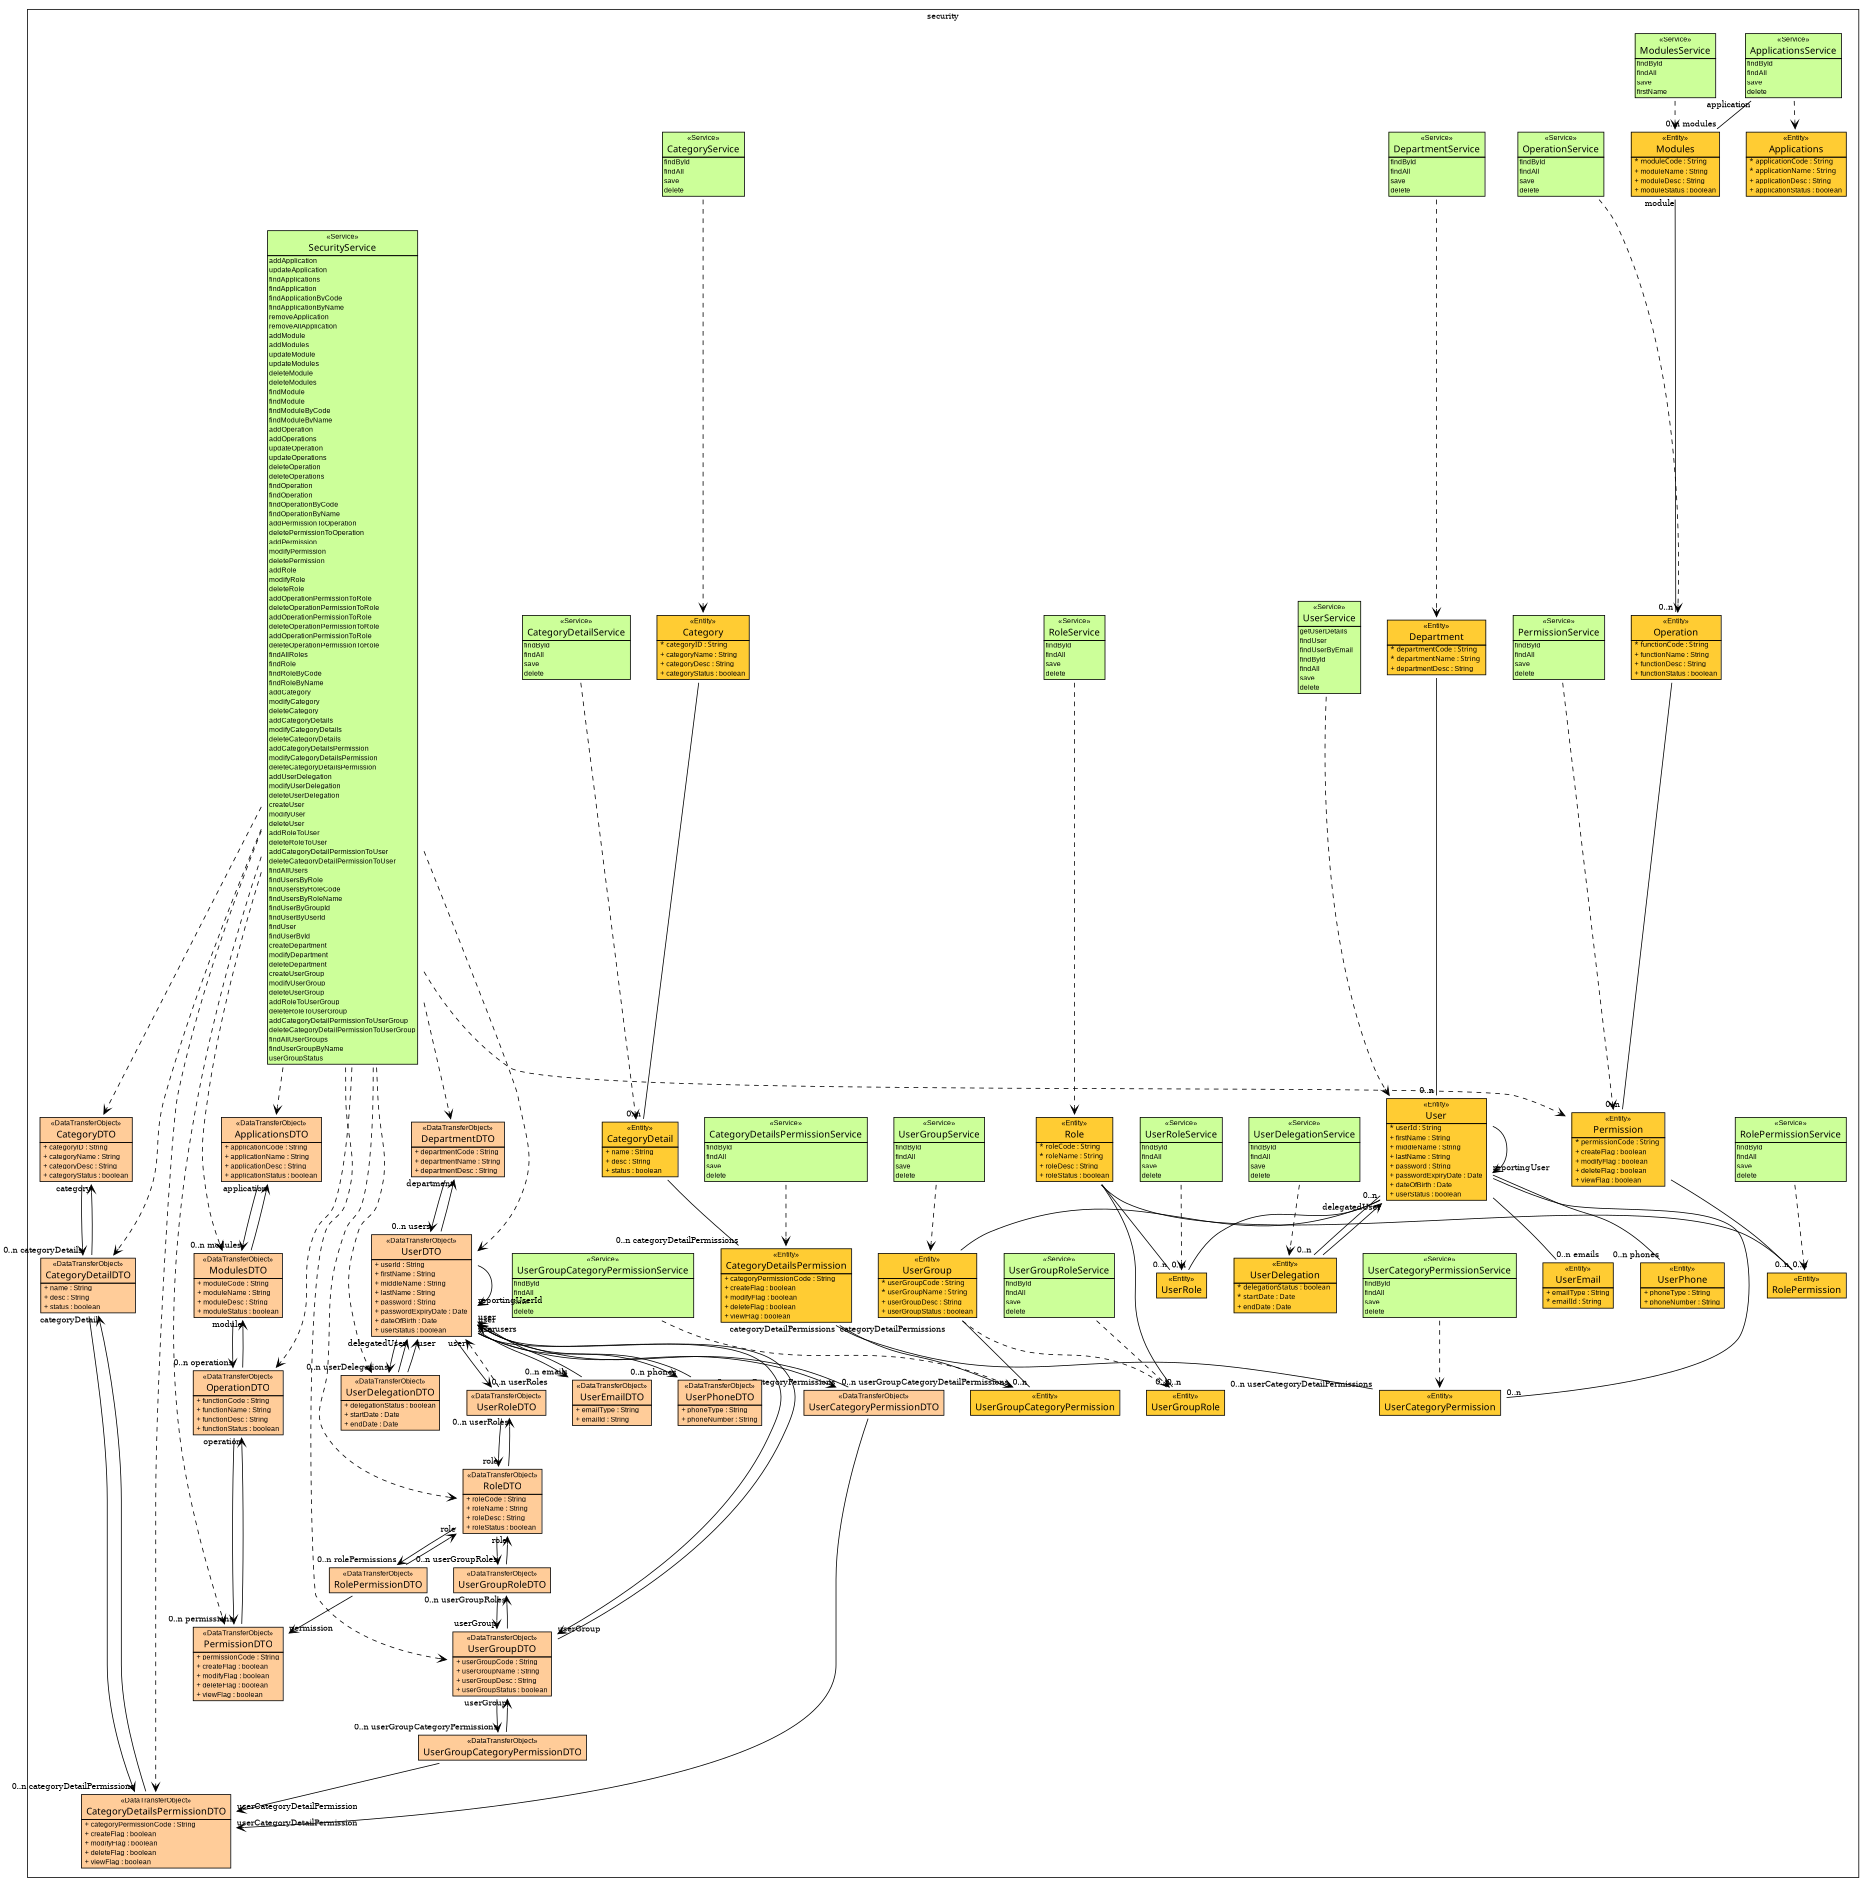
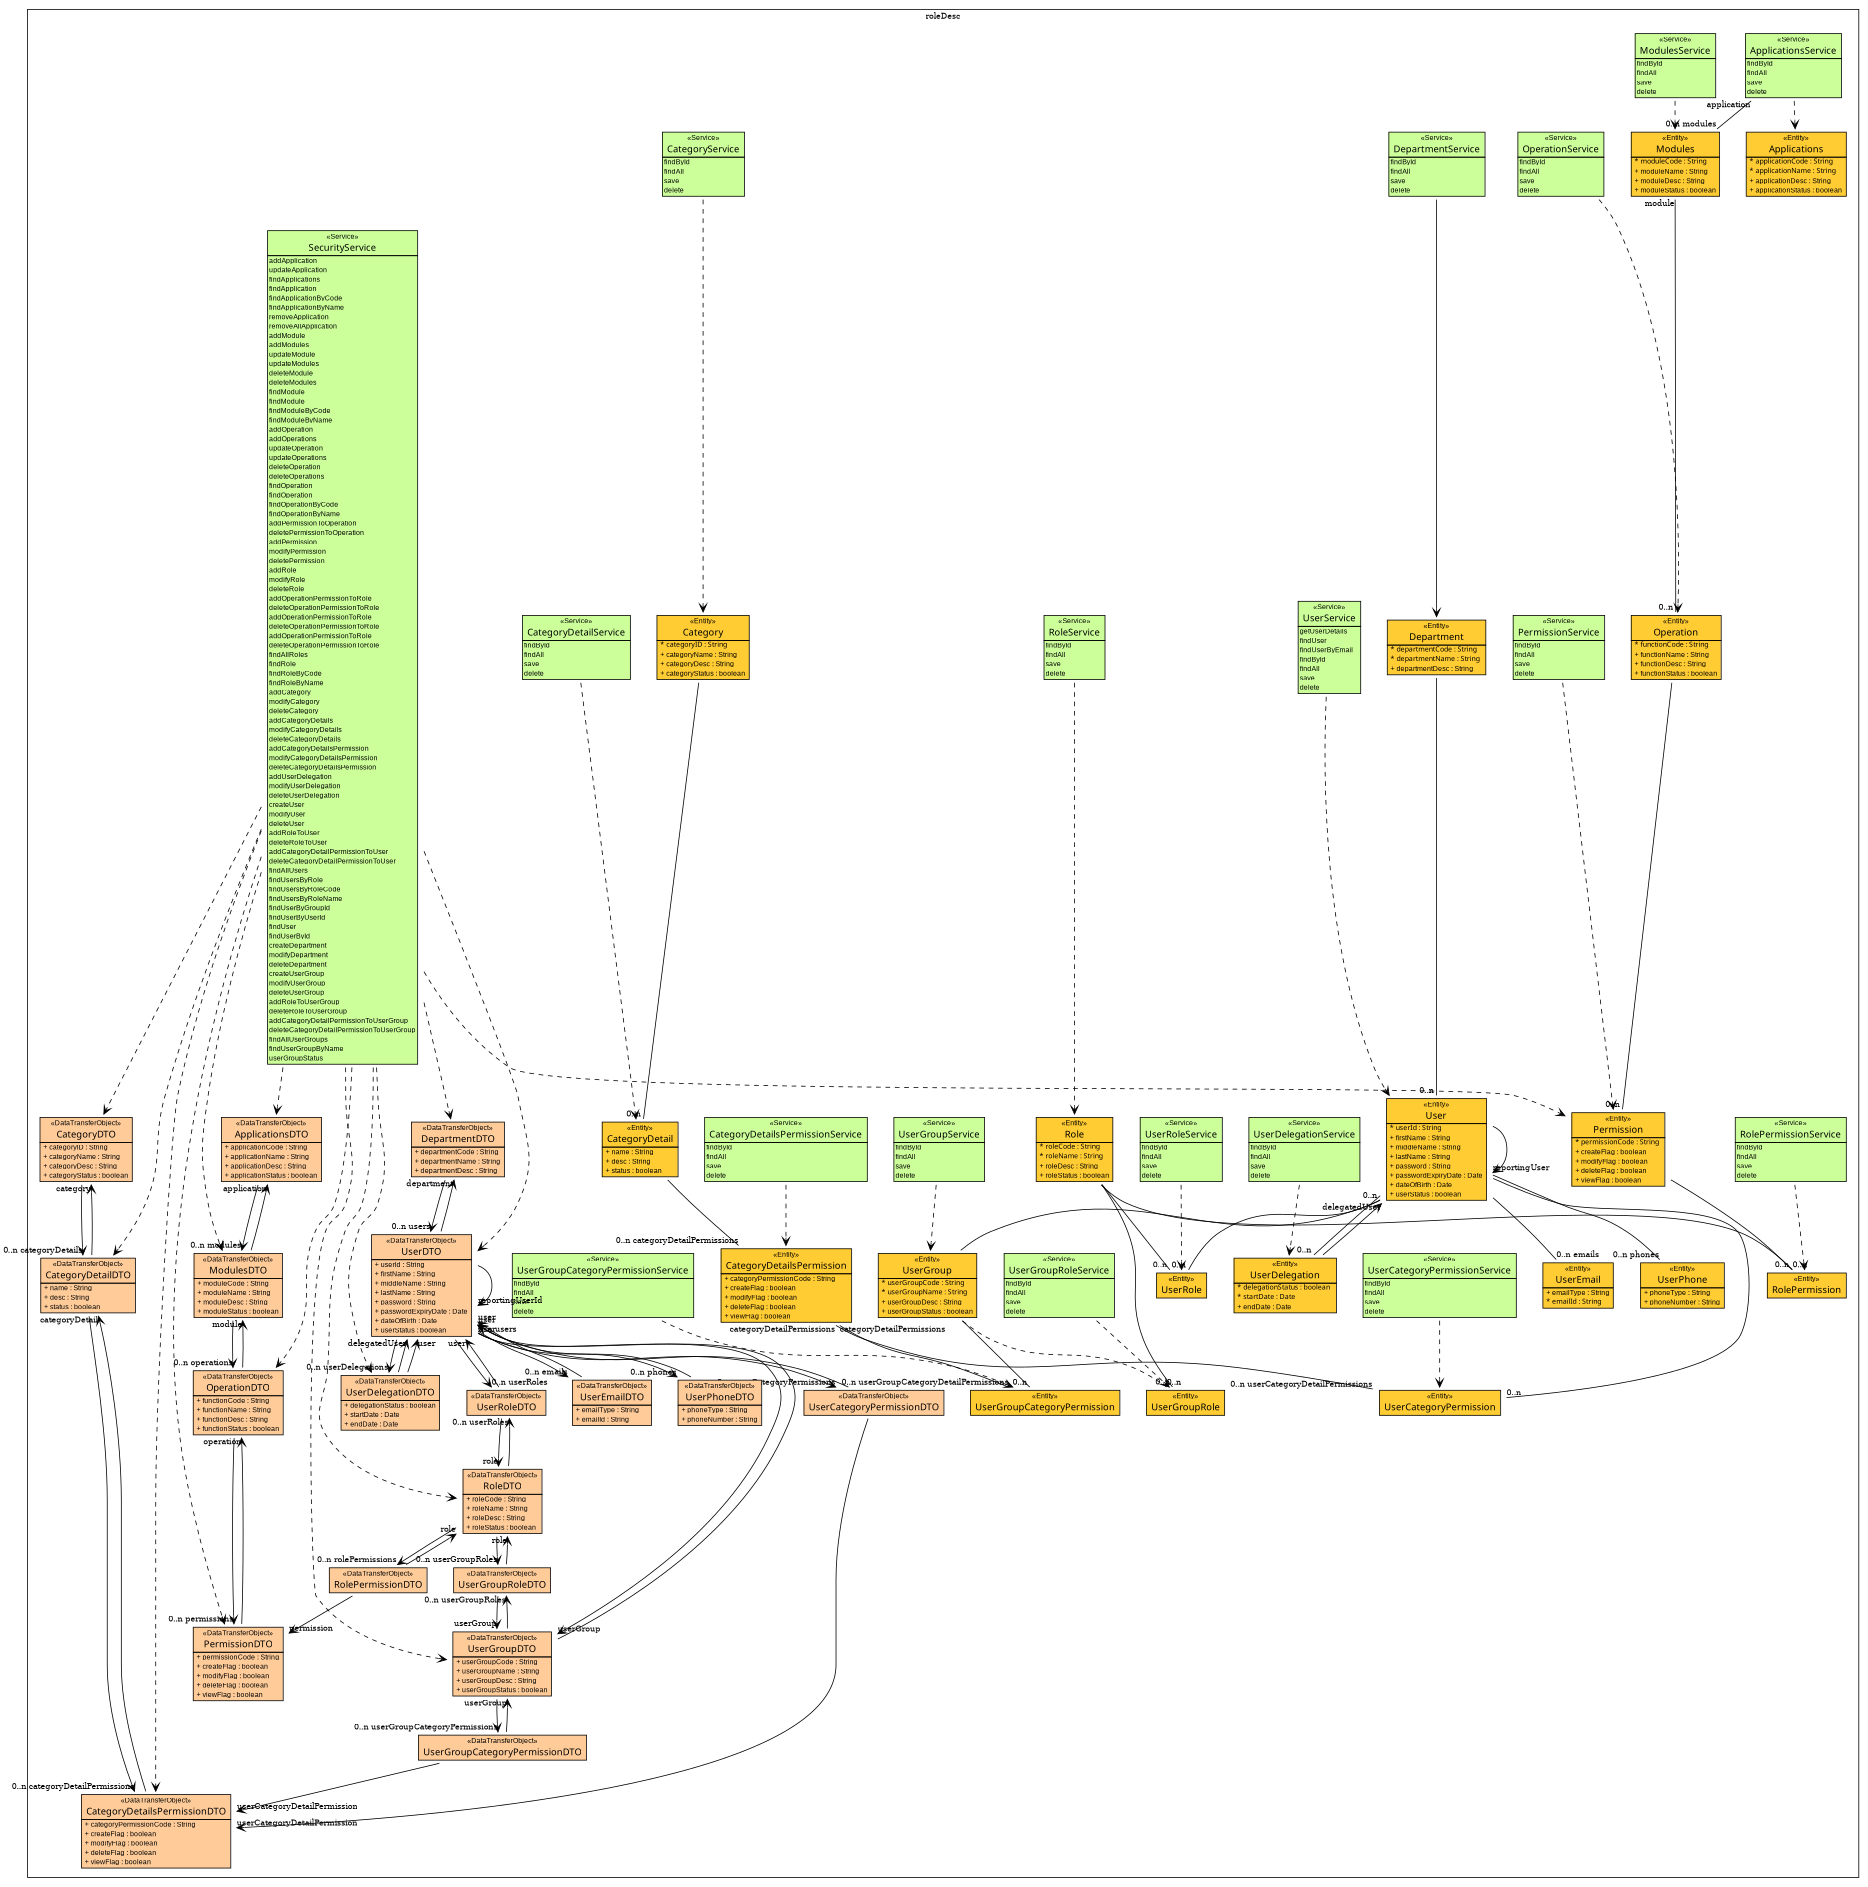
cluster "security": label "security" -> "roleDesc"
node "ModulesService": text "firstName" -> "delete"
edge "DepartmentService" -> "Department": style dashed -> solid
edge "UserRoleDTO" -> "UserDTO": style dashed -> solid
